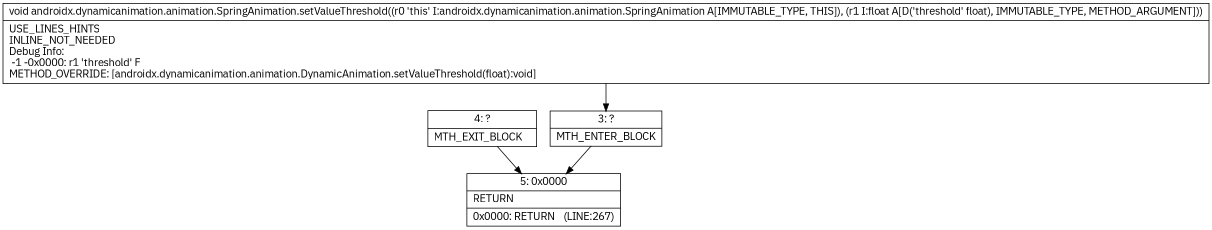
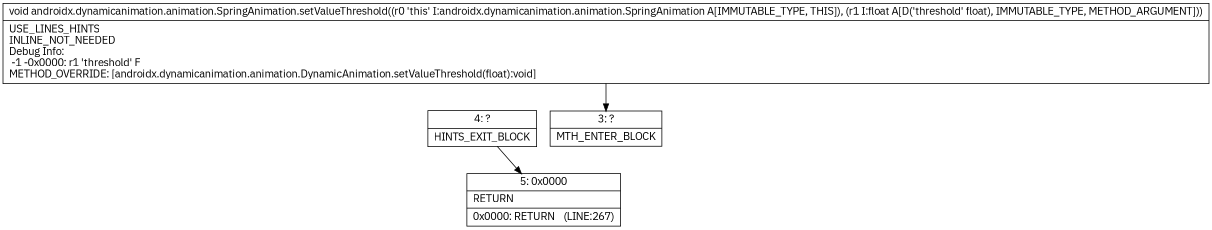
node "4: ?": text "MTH_EXIT_BLOCK" -> "HINTS_EXIT_BLOCK"
edge "3: ?" -> "5: 0x0000": removed
